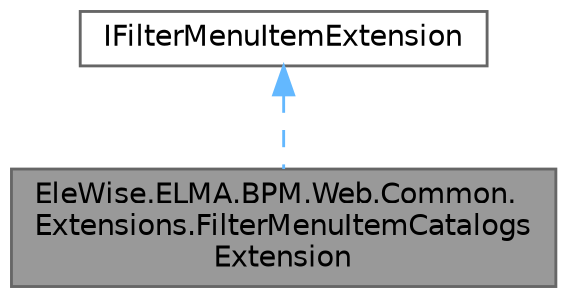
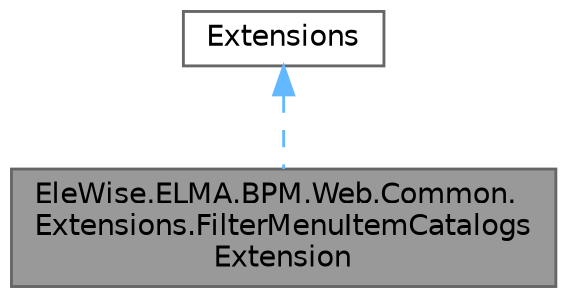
node "IFilterMenuItemExtension": label "IFilterMenuItemExtension" -> "Extensions"
